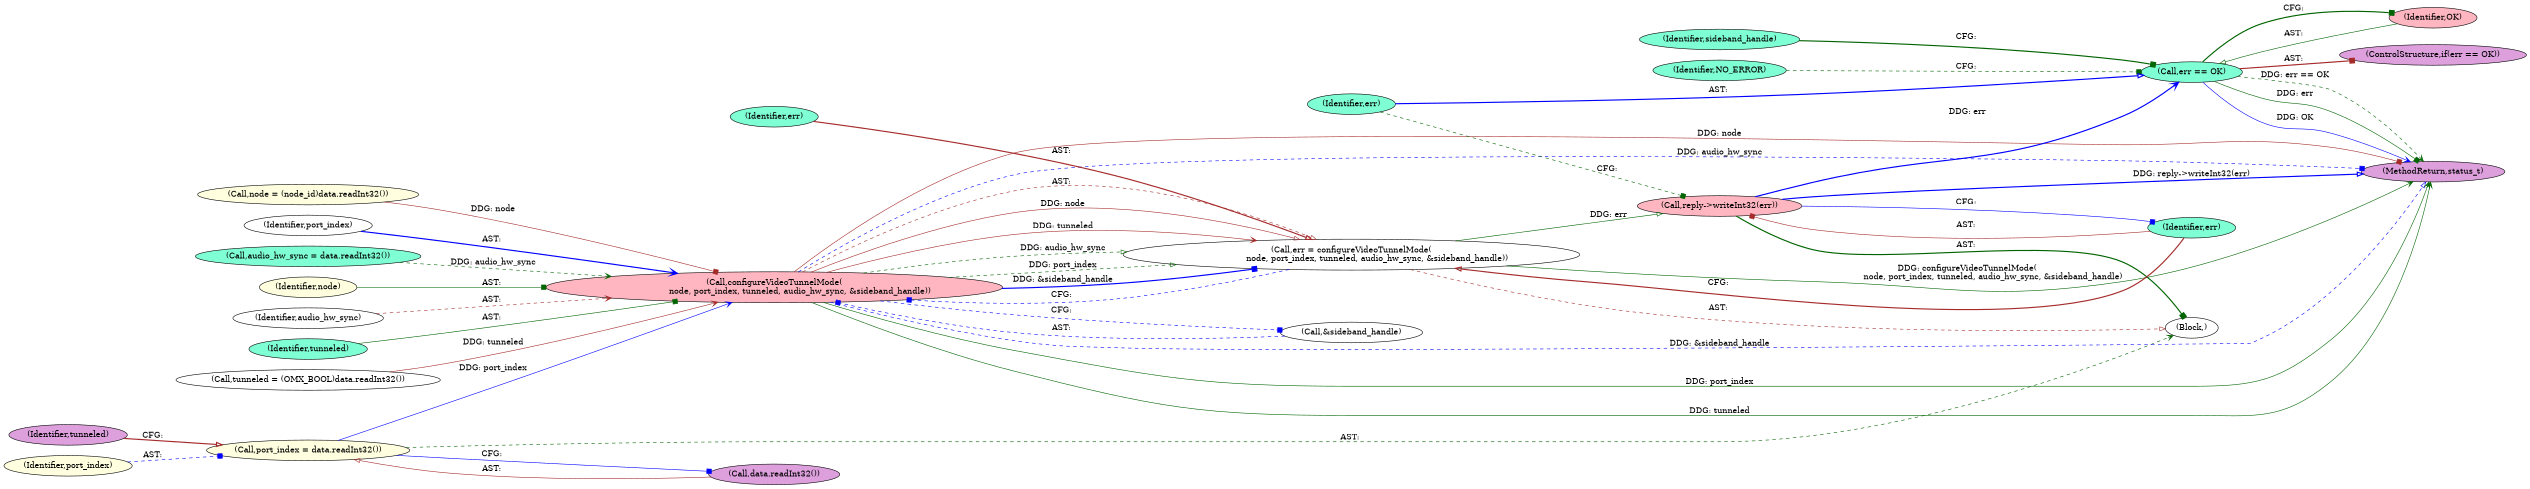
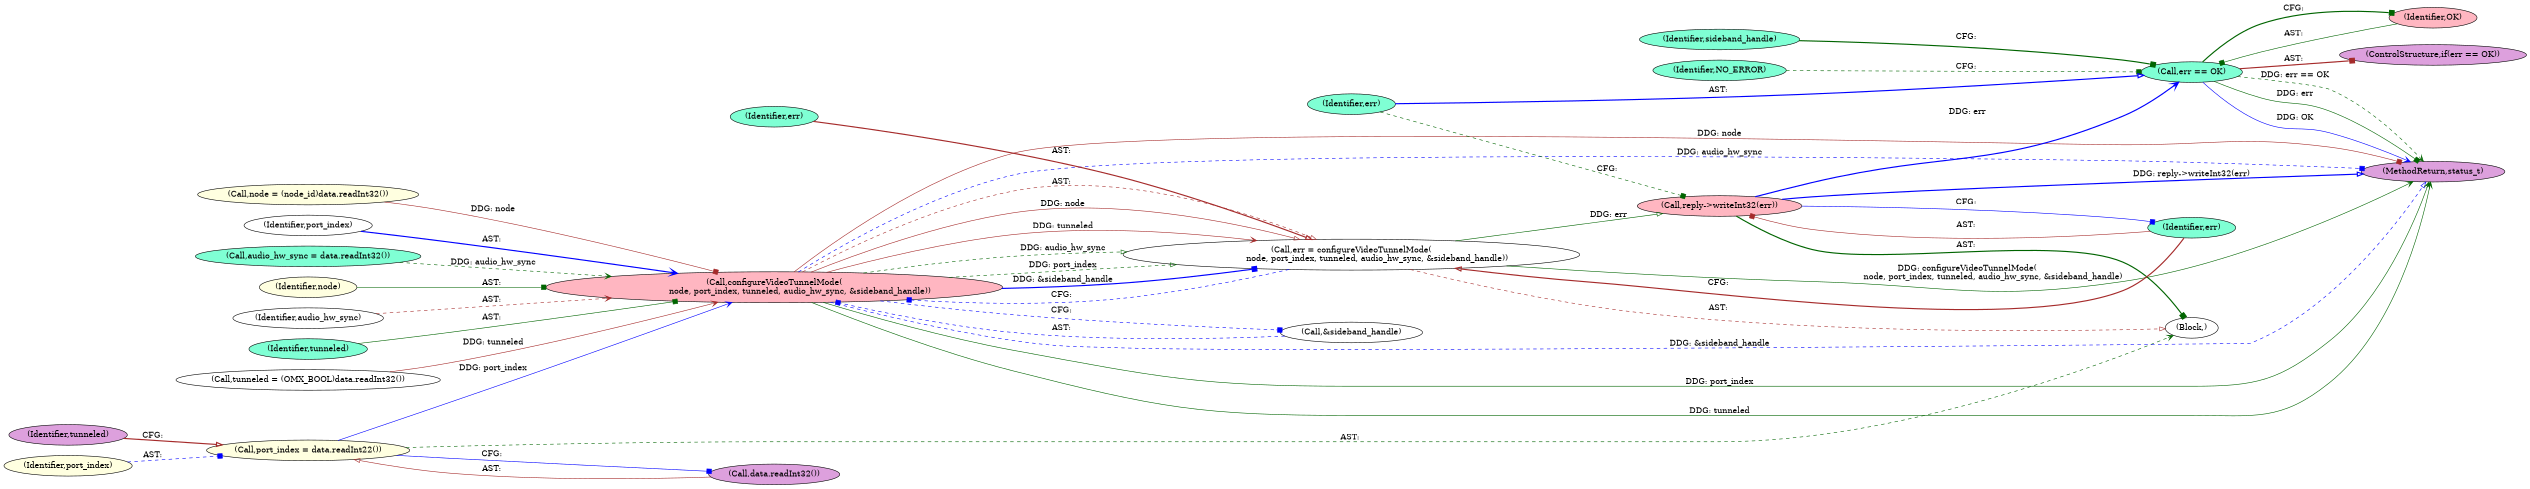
edge "(Identifier,OK)" -> "(Call,err == OK)": arrowhead onormal -> box
node "(Call,port_index = data.readInt32())": label "(Call,port_index = data.readInt32())" -> "(Call,port_index = data.readInt22())"
